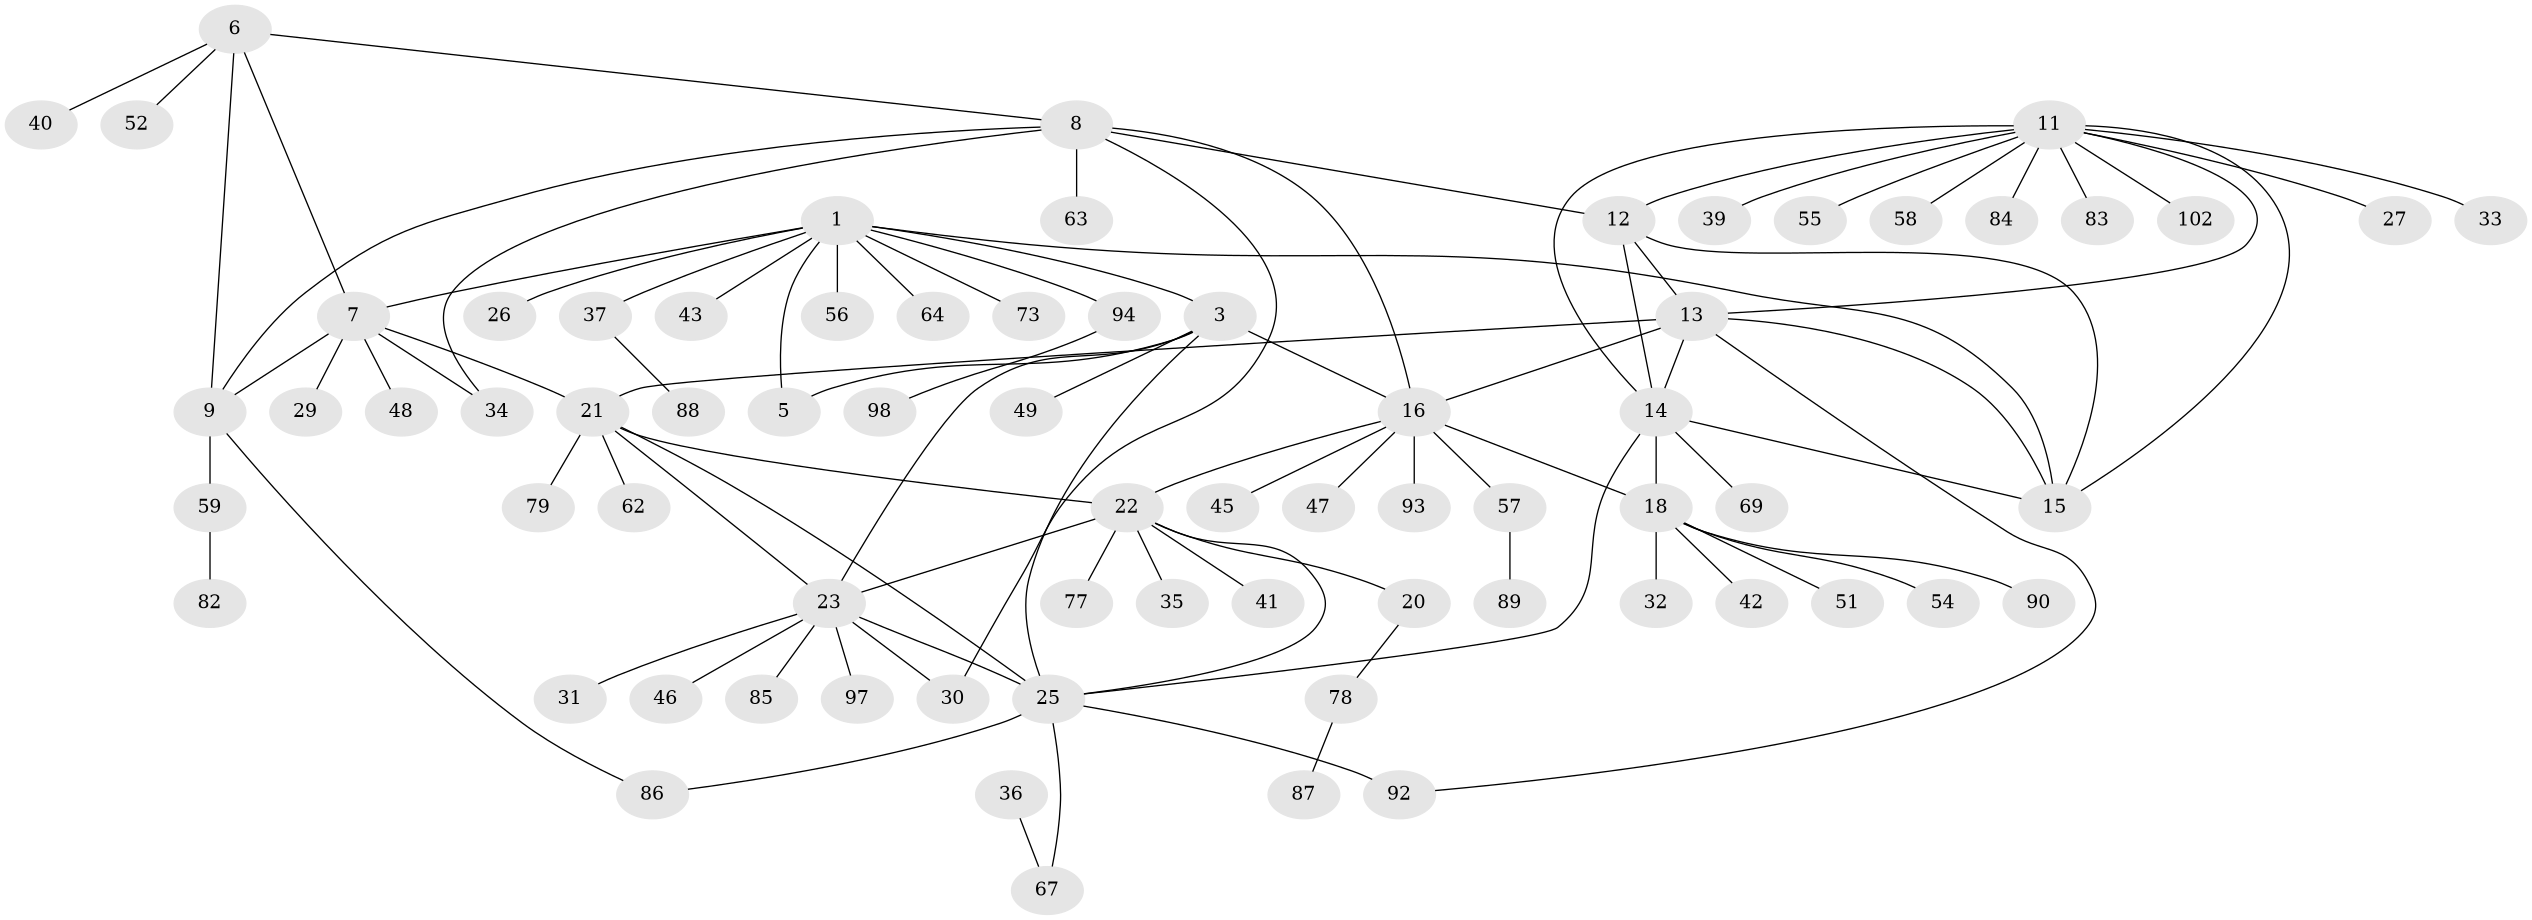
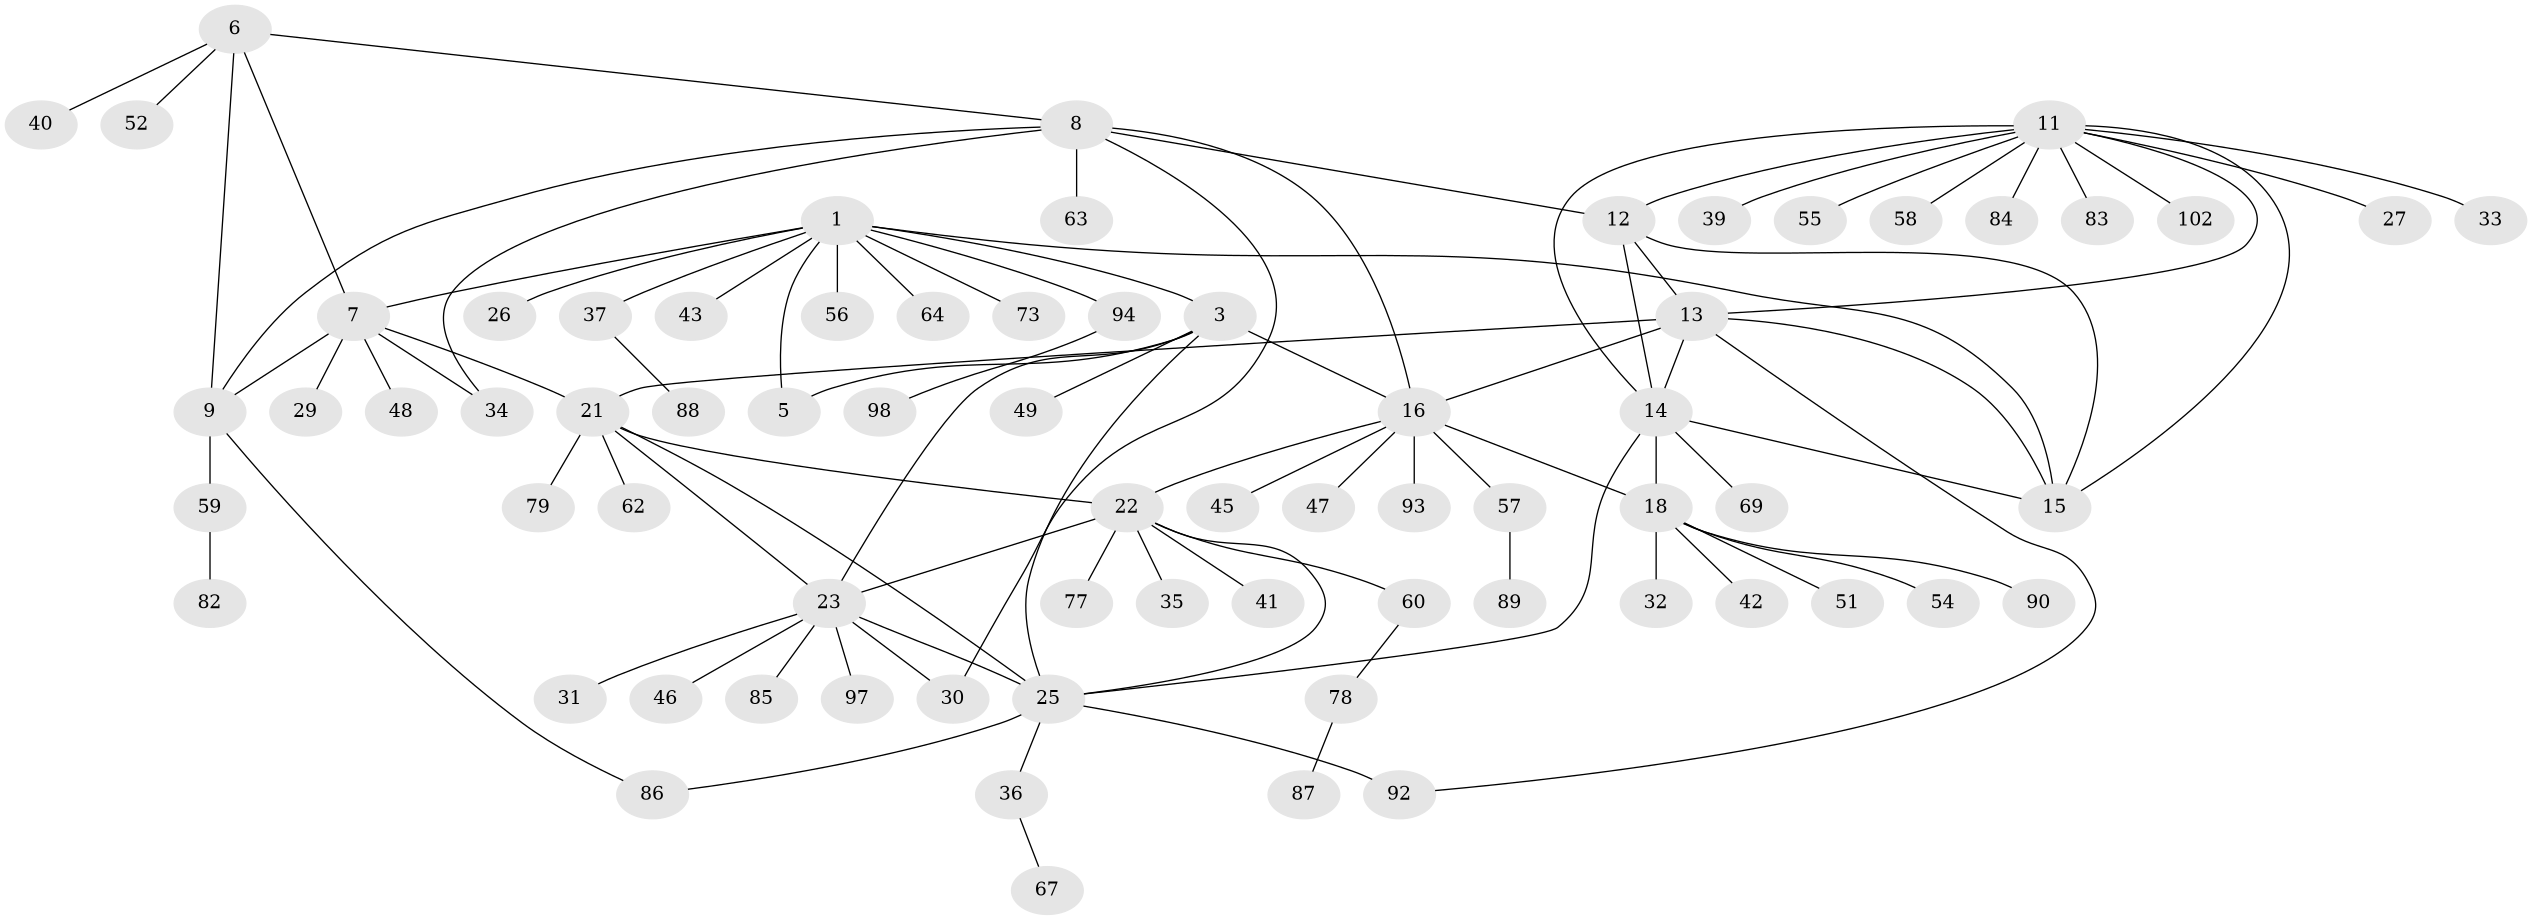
node "20": label "20" -> "60"
edge "25" -- "67": now "25" -- "36"
